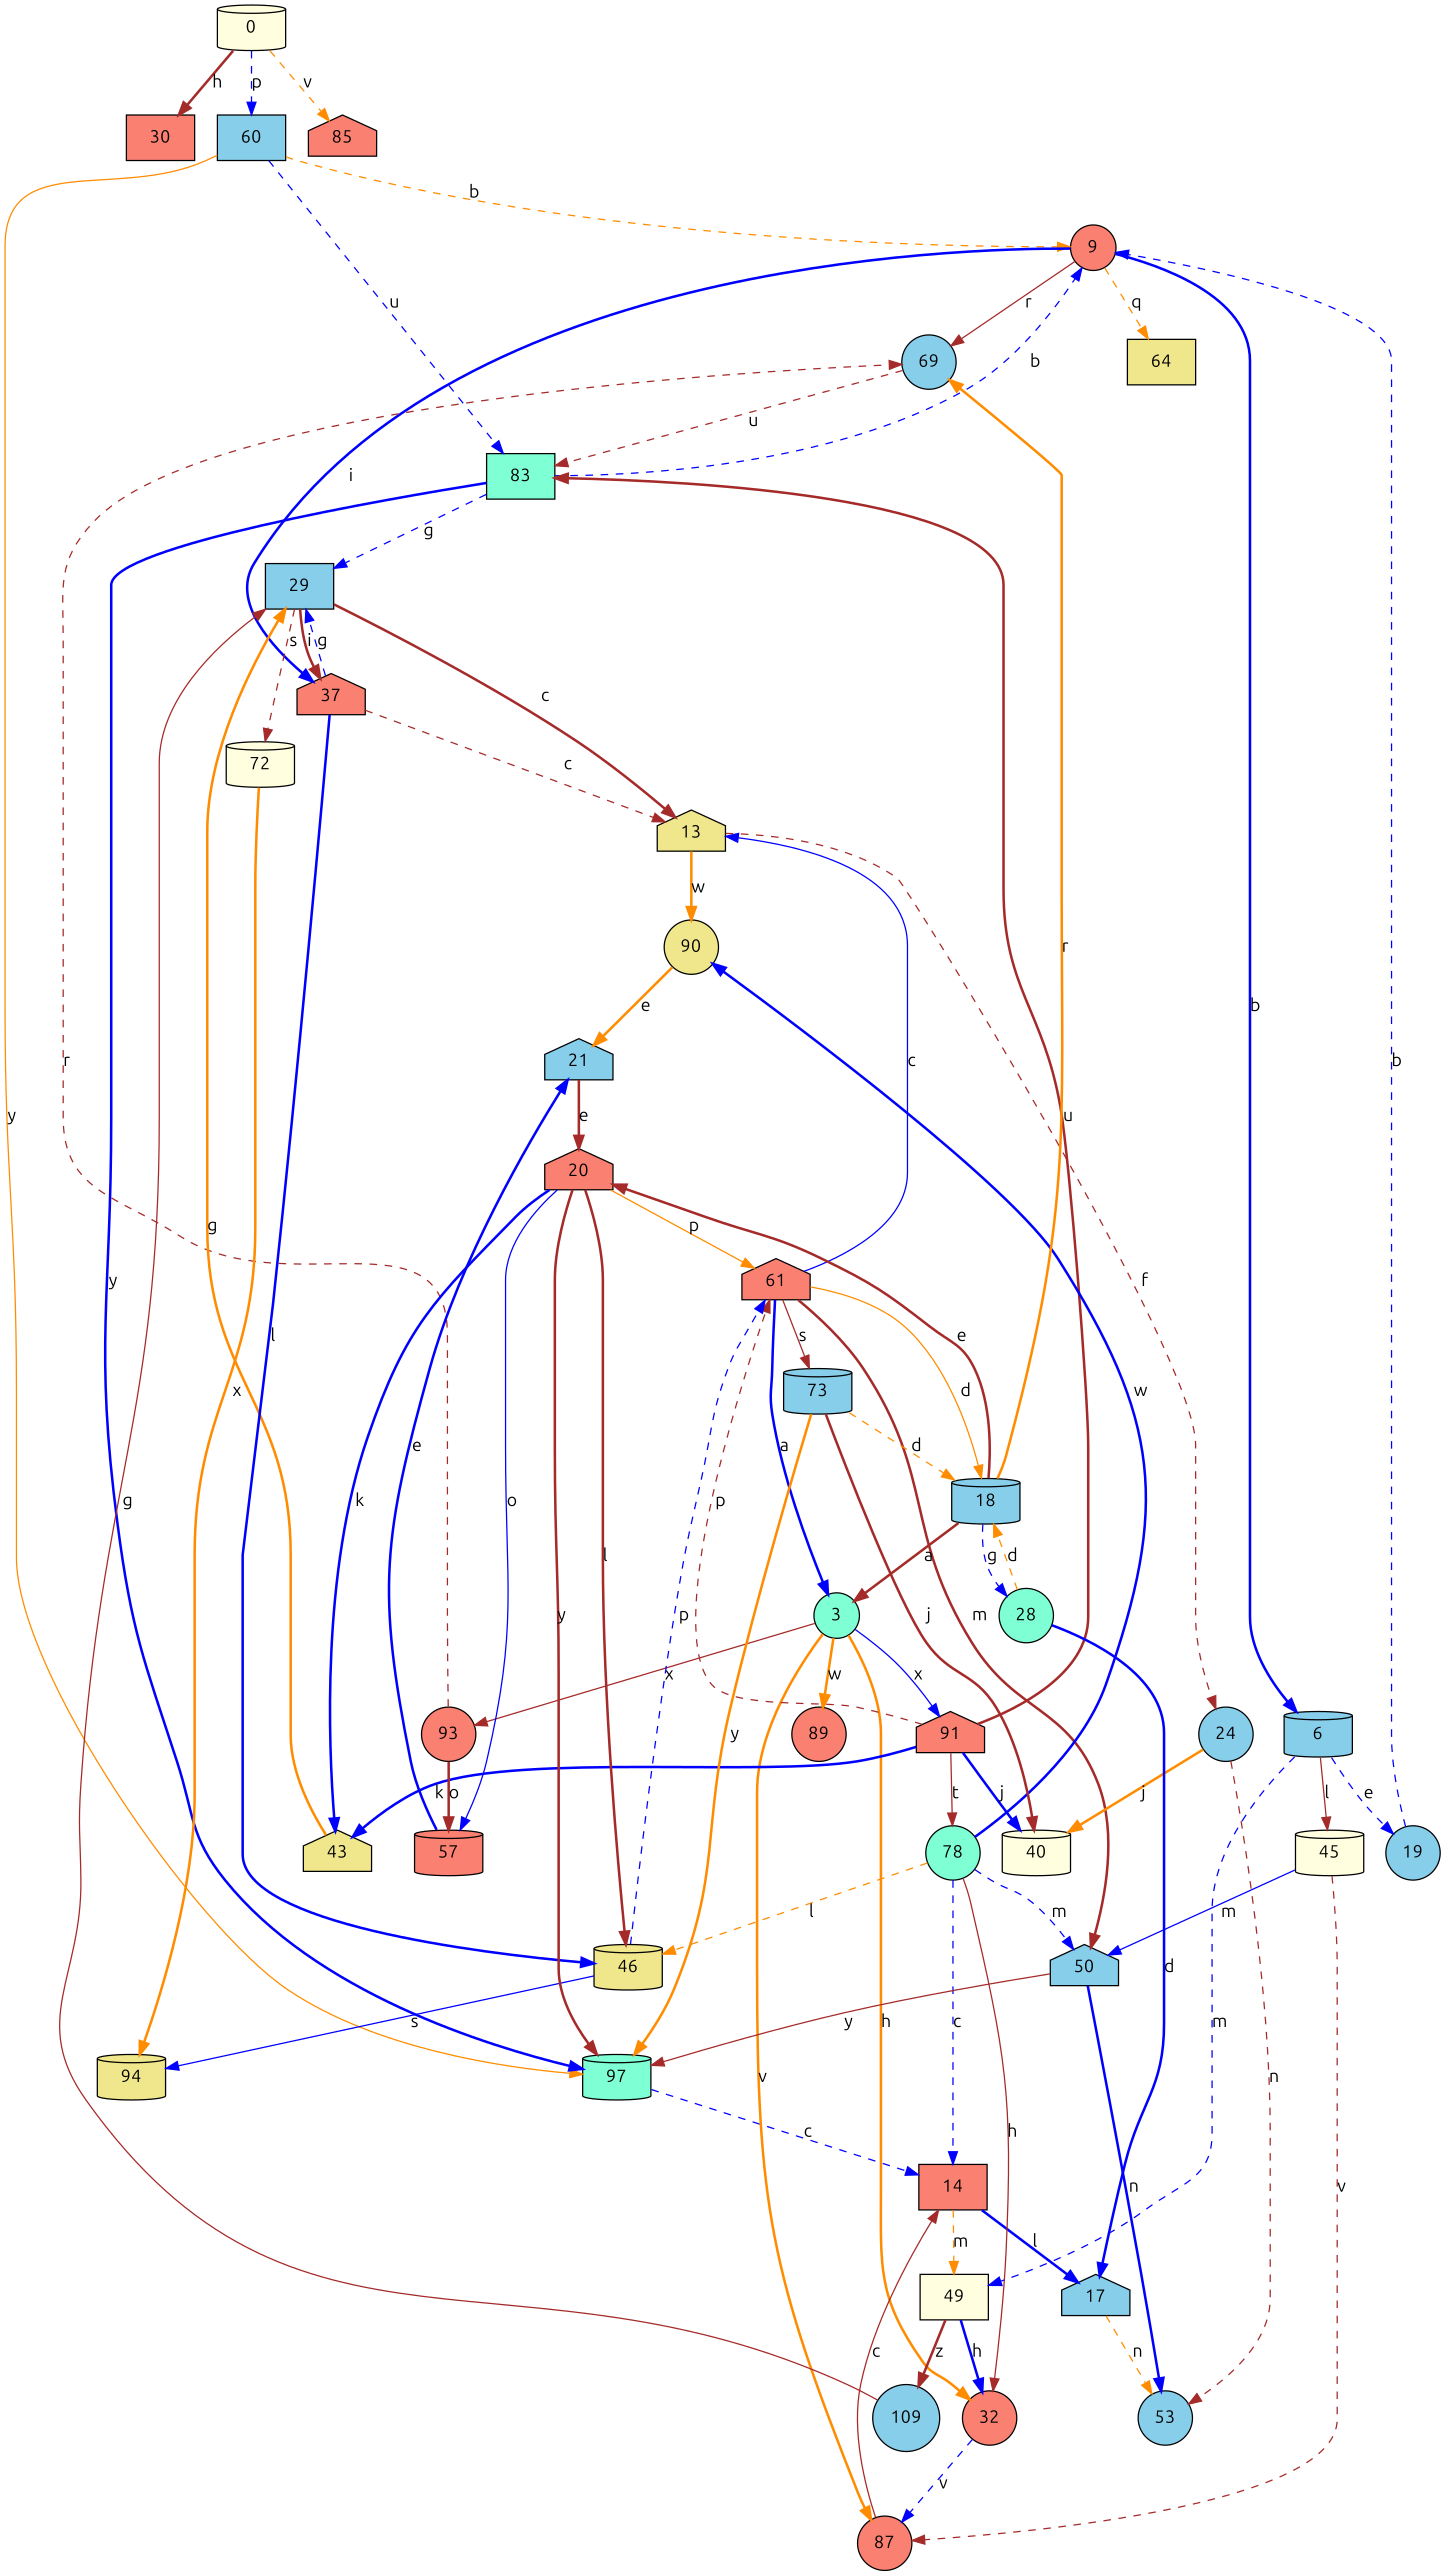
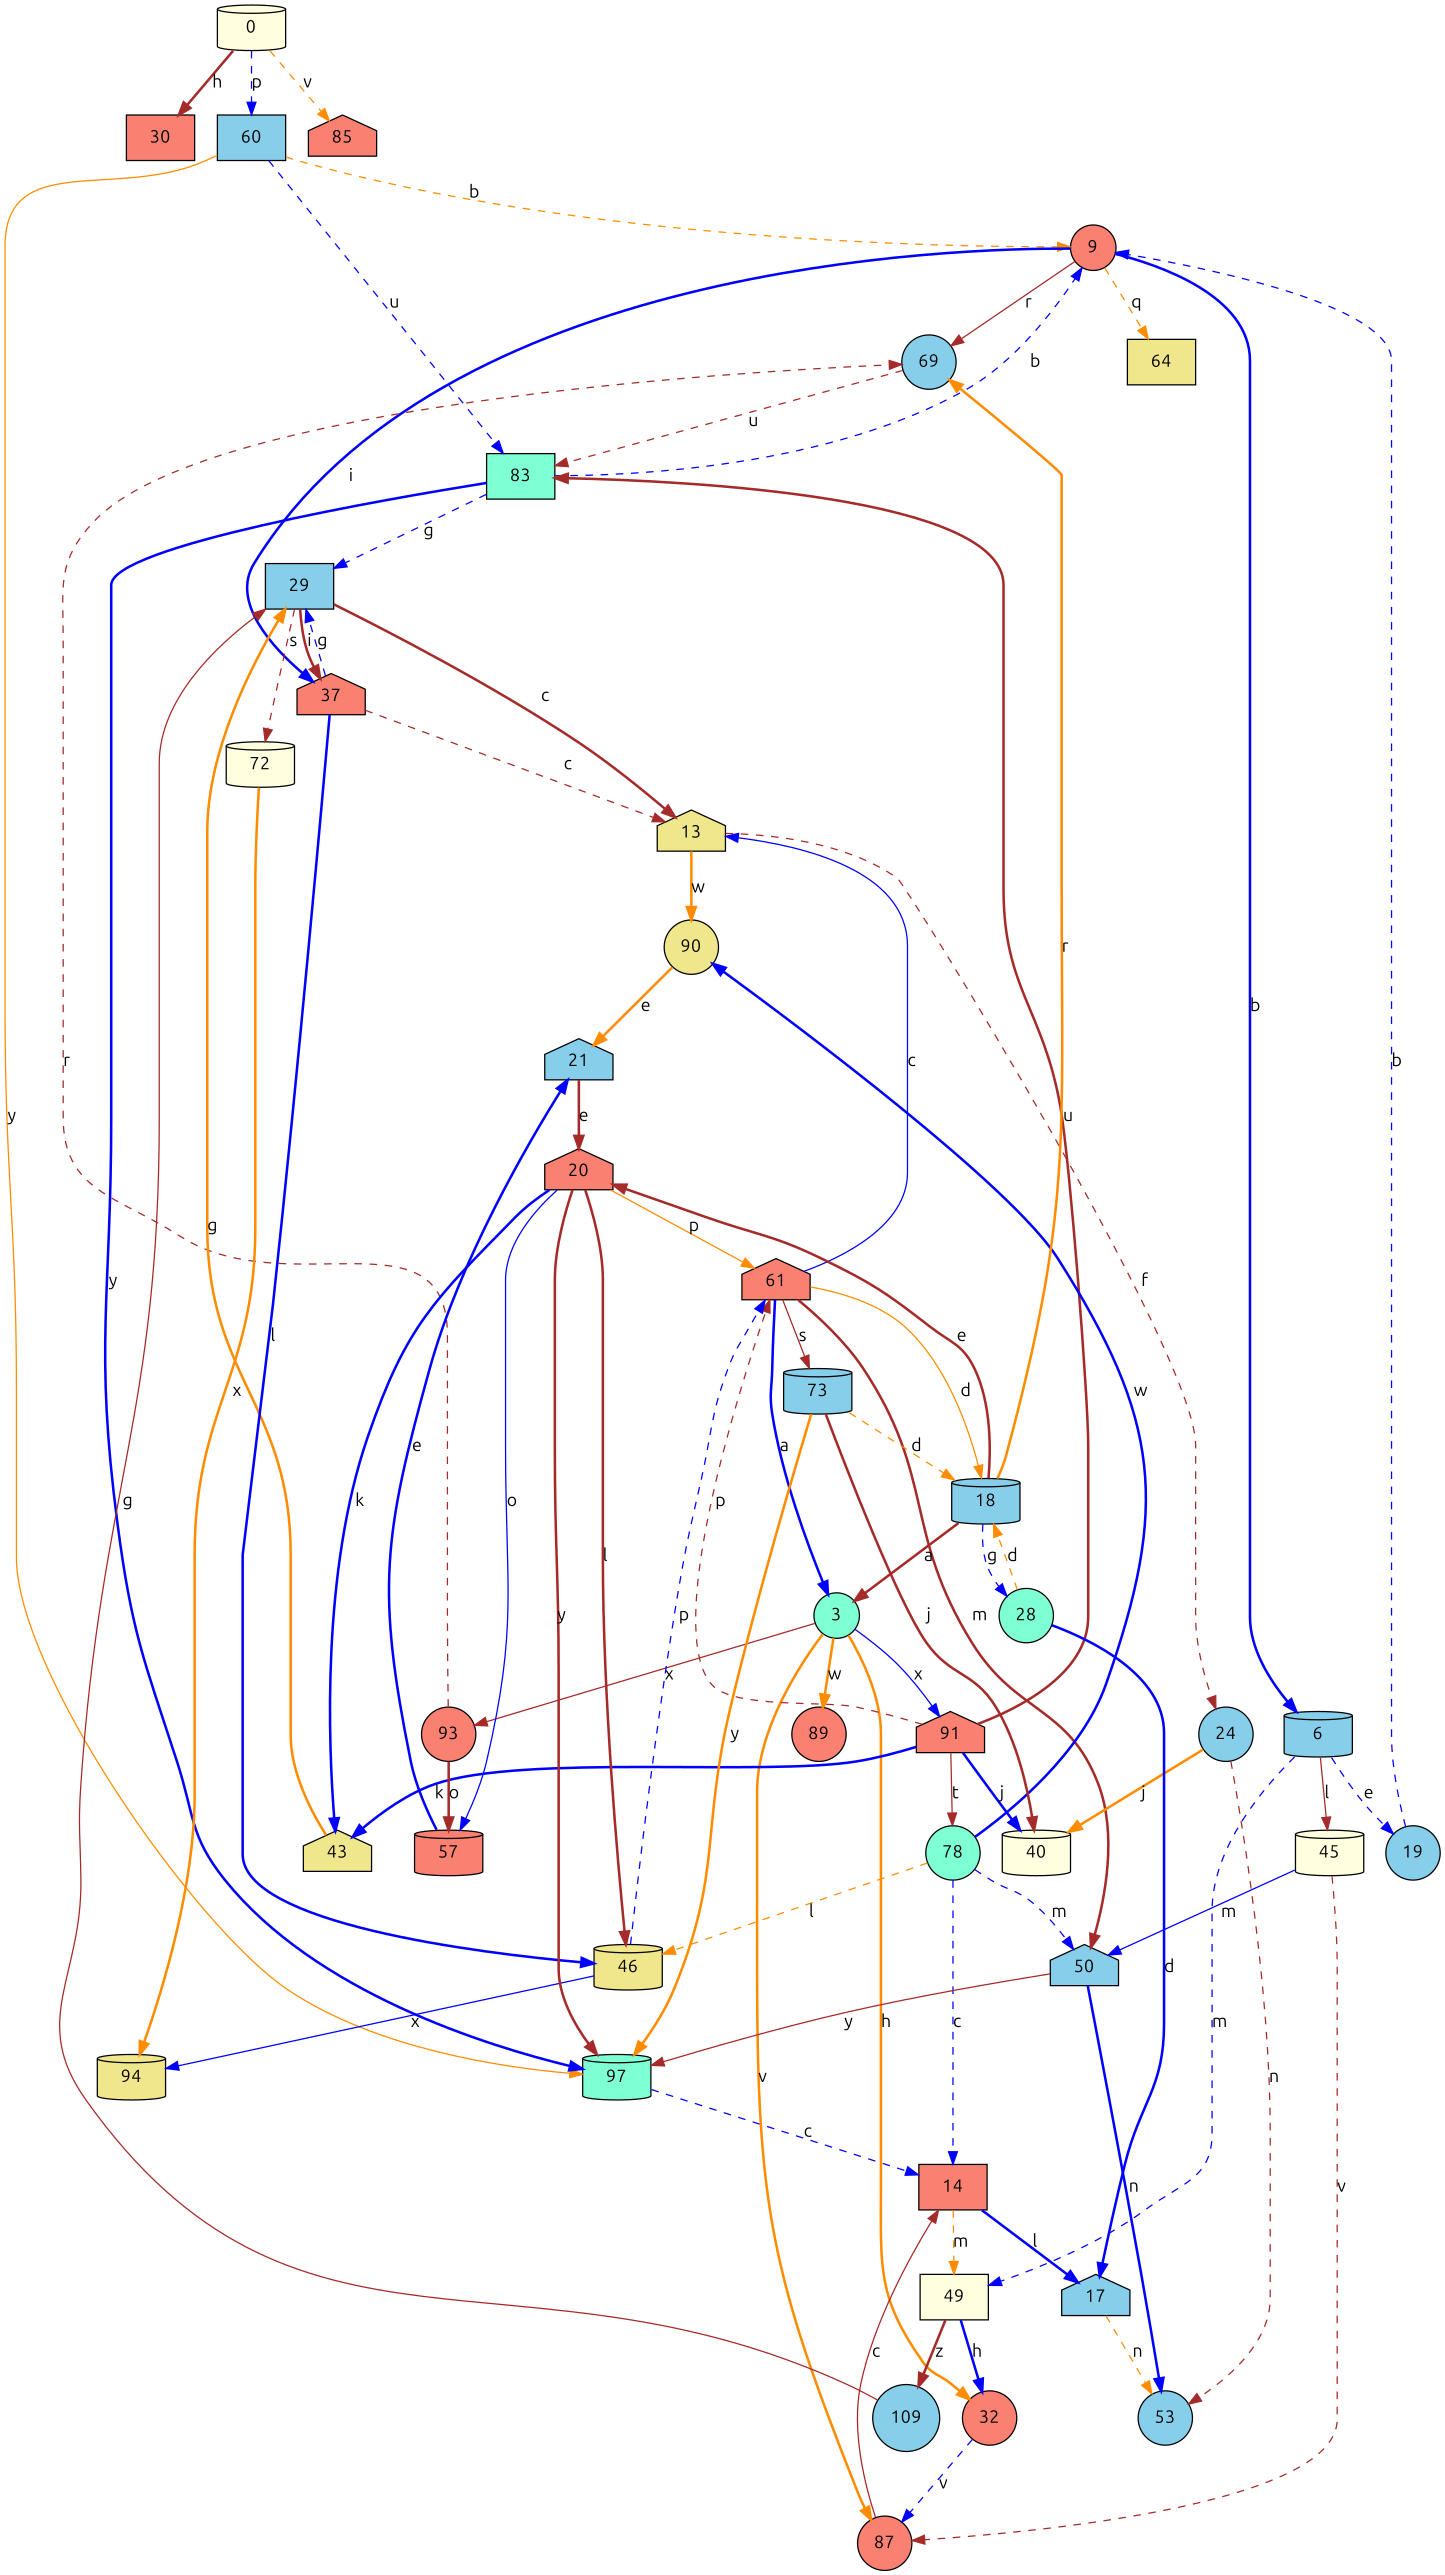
edge "46" -> "94": label "s" -> "x"
edge "78" -> "32": removed, label "h"
